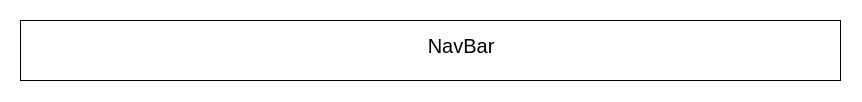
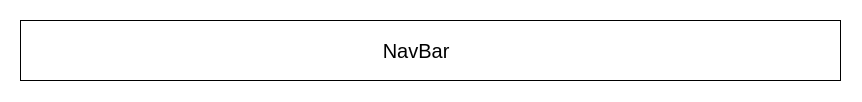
node "NavBar": moved (462, 46) -> (417, 51)
